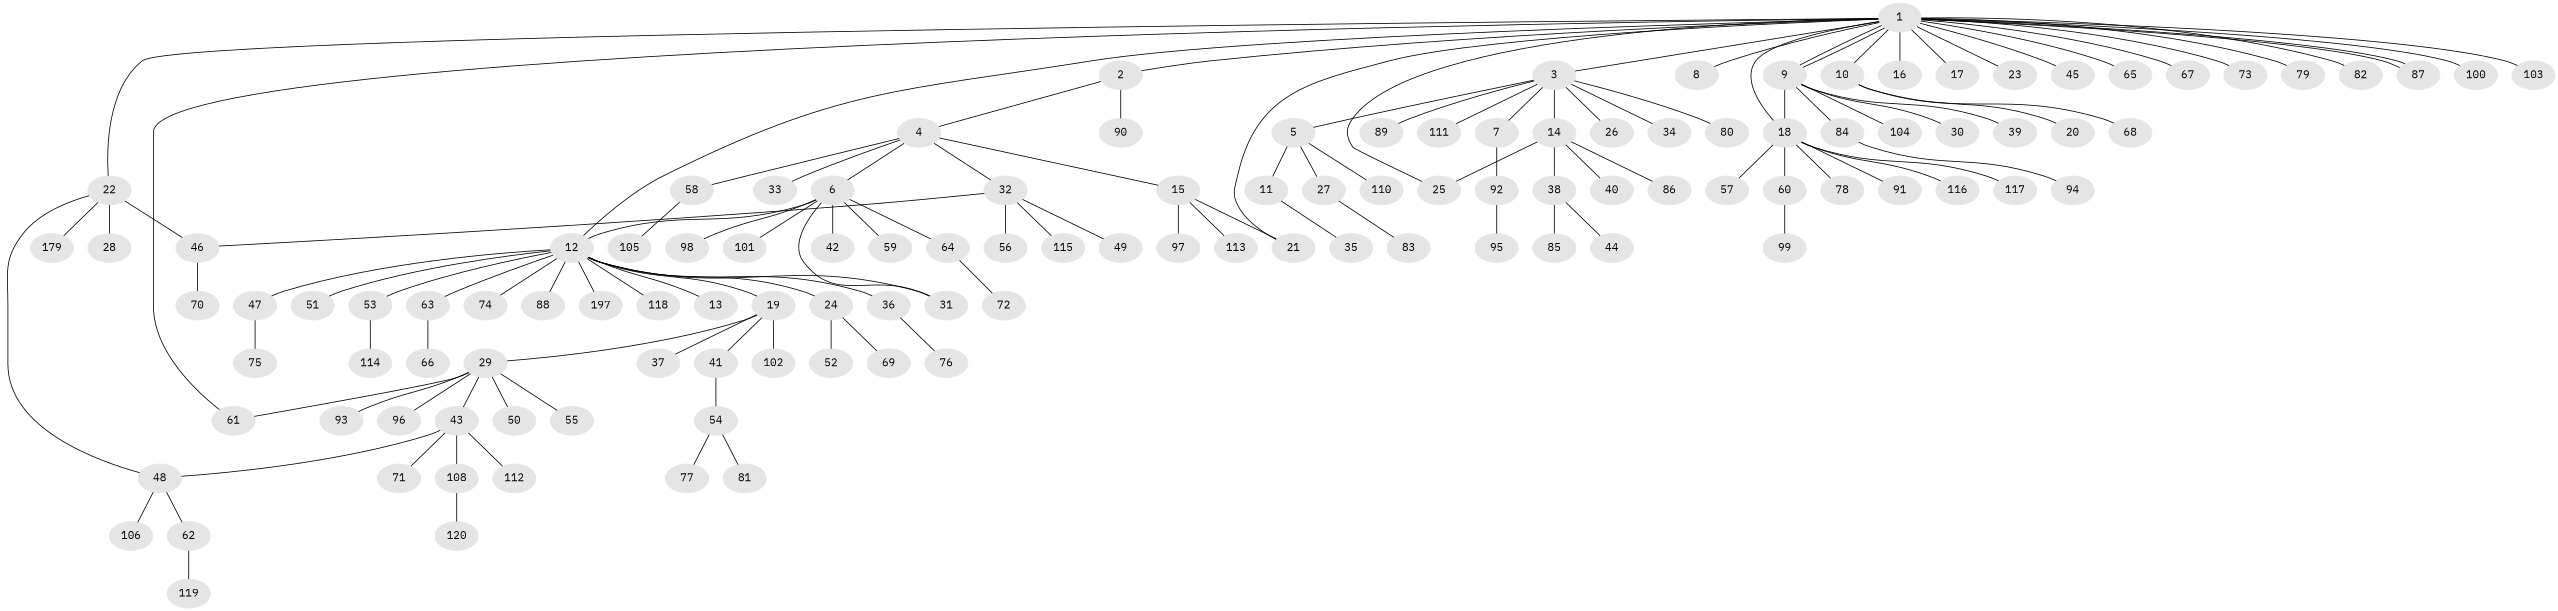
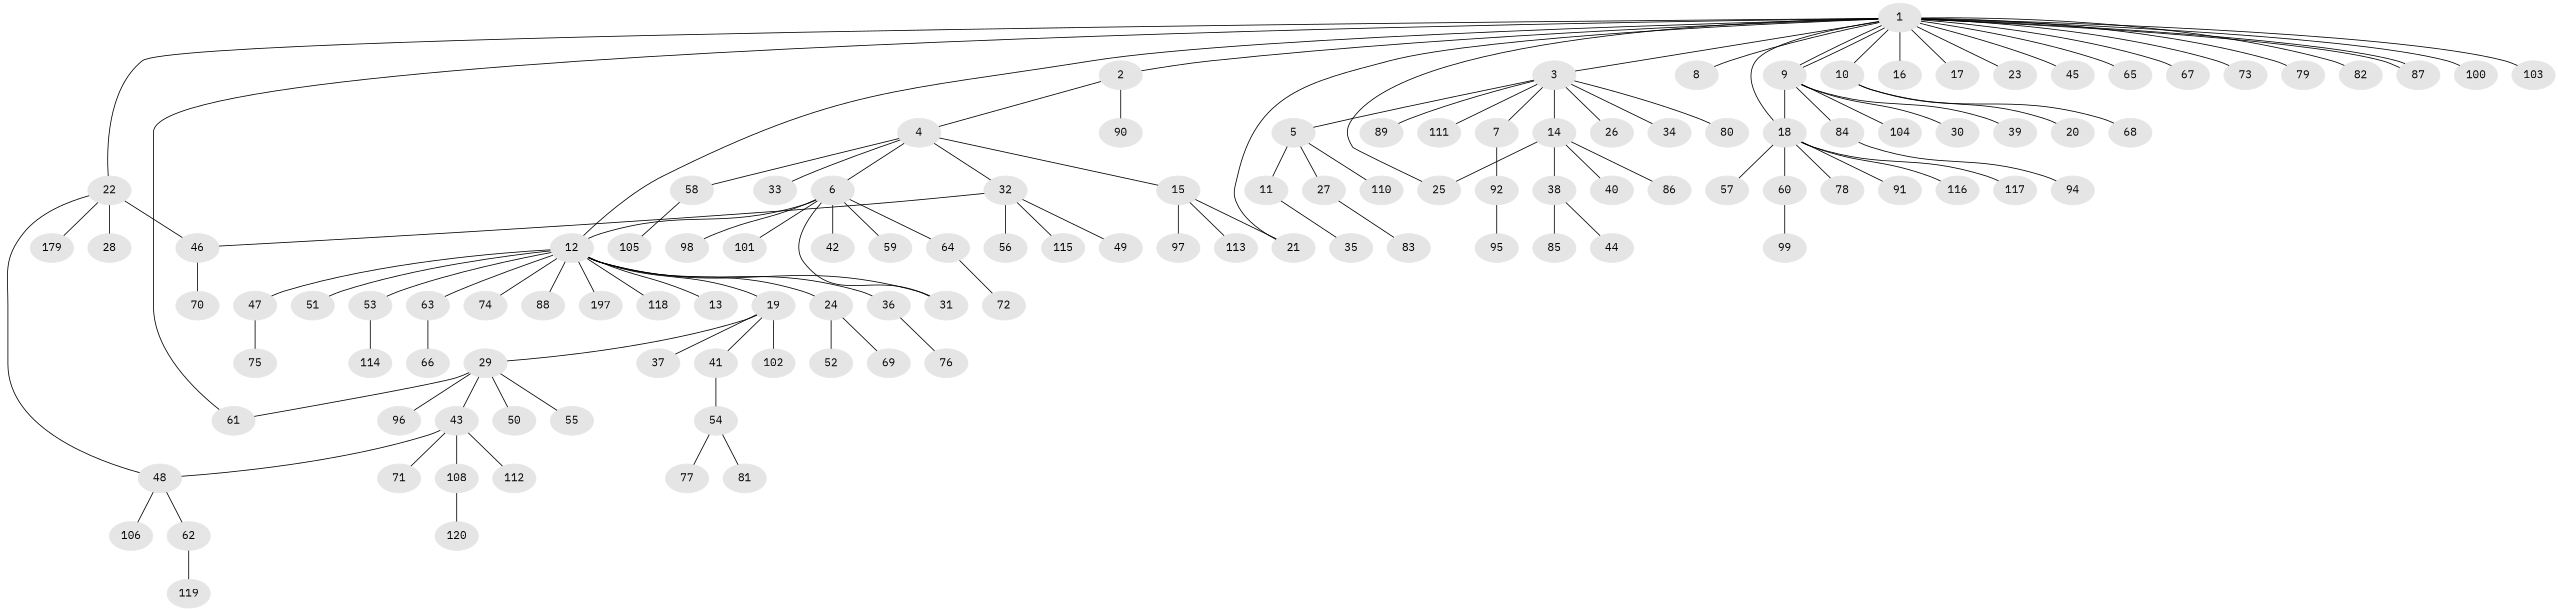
node "93": removed
